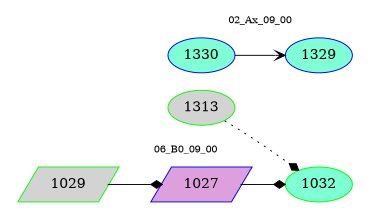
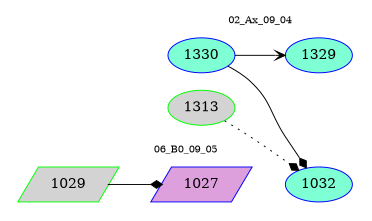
cluster "02_Ax_09_00": label "02_Ax_09_00" -> "02_Ax_09_04"
cluster "06_B0_09_00": label "06_B0_09_00" -> "06_B0_09_05"
edge "1027" -> "1032": now "1330" -> "1032"
node "1032": color green -> blue
